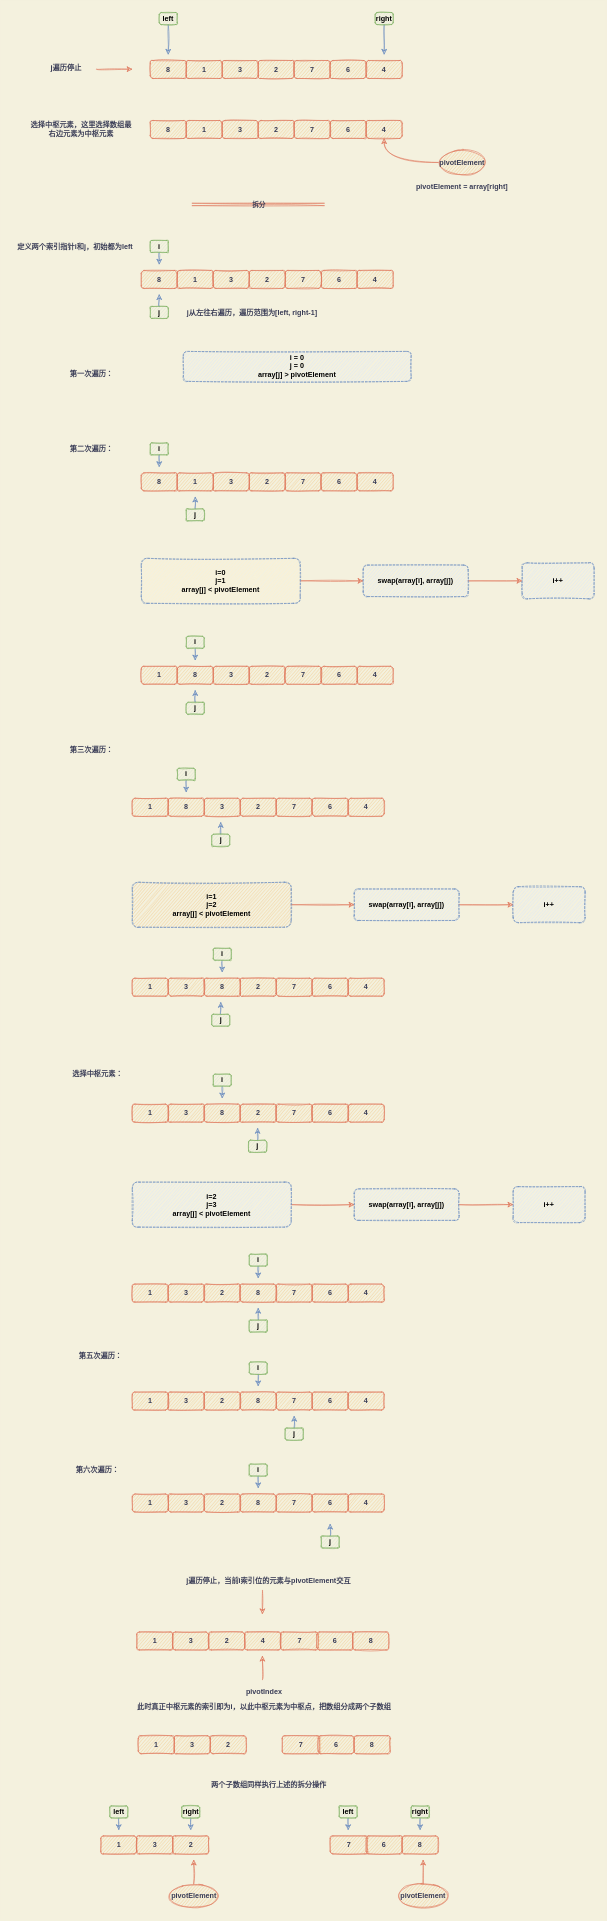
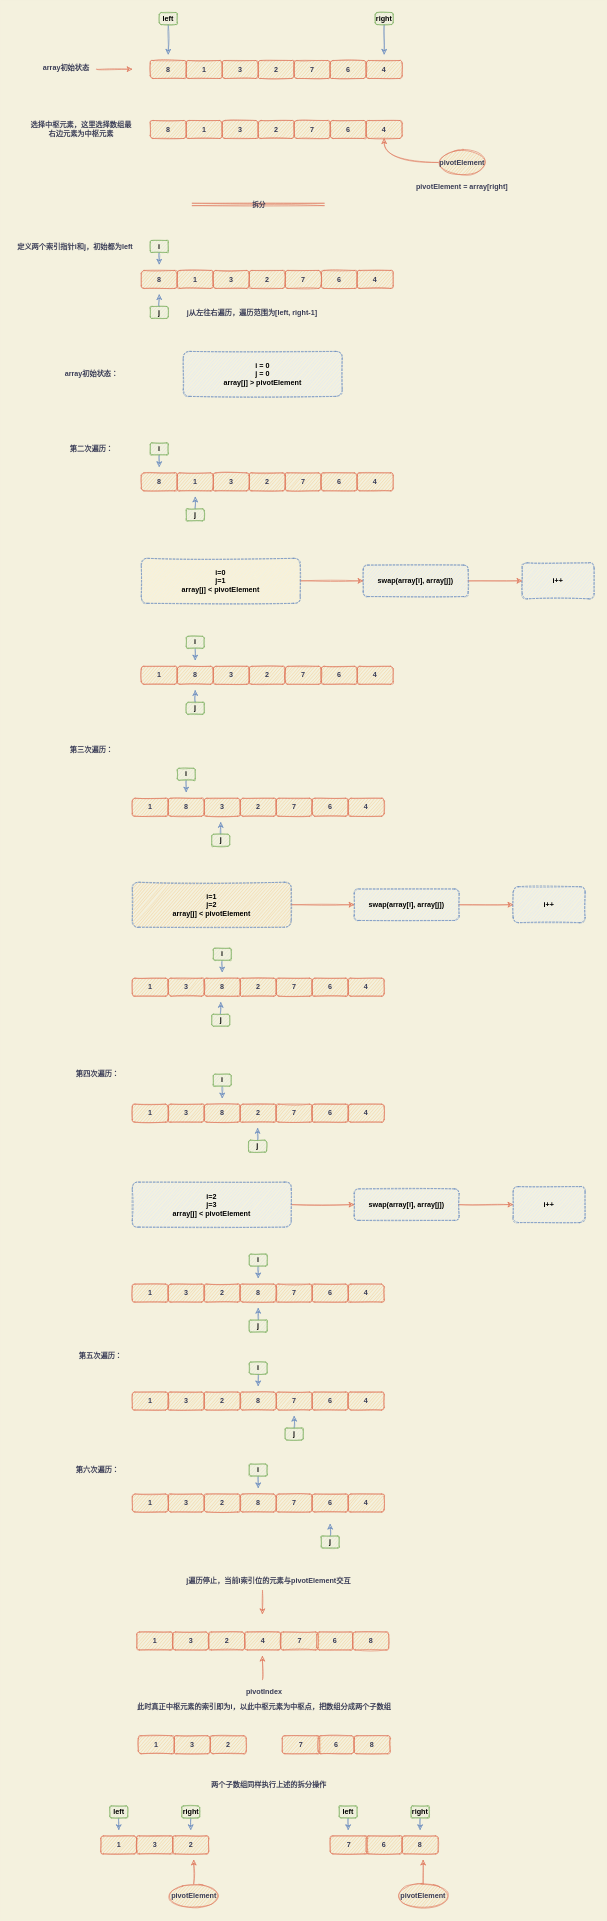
node "j遍历停止": label "j遍历停止" -> "array初始状态"
node "i = 0 j = 0 array[j] > pivotElement": size 228x30 -> 159x45
node "第一次遍历：": label "第一次遍历：" -> "array初始状态："
node "选择中枢元素：": label "选择中枢元素：" -> "第四次遍历："
